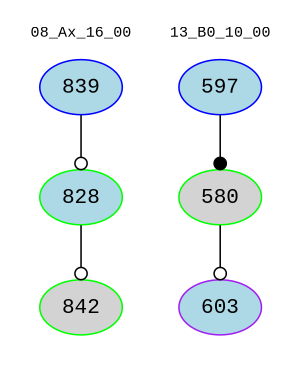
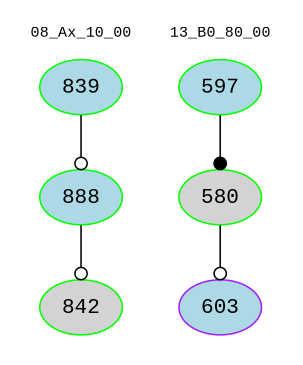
cluster "08_Ax_16_00": label "08_Ax_16_00" -> "08_Ax_10_00"
cluster "13_B0_10_00": label "13_B0_10_00" -> "13_B0_80_00"
node "839": color blue -> green
node "597": color blue -> green
node "828": label "828" -> "888"
